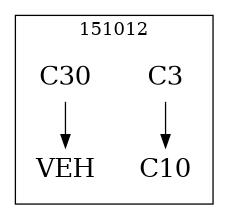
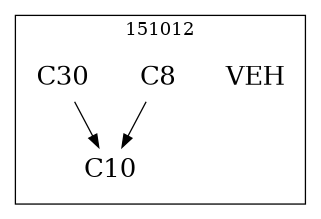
node "C3": label "C3" -> "C8"
edge "C30" -> "VEH": now "C30" -> "C10"
